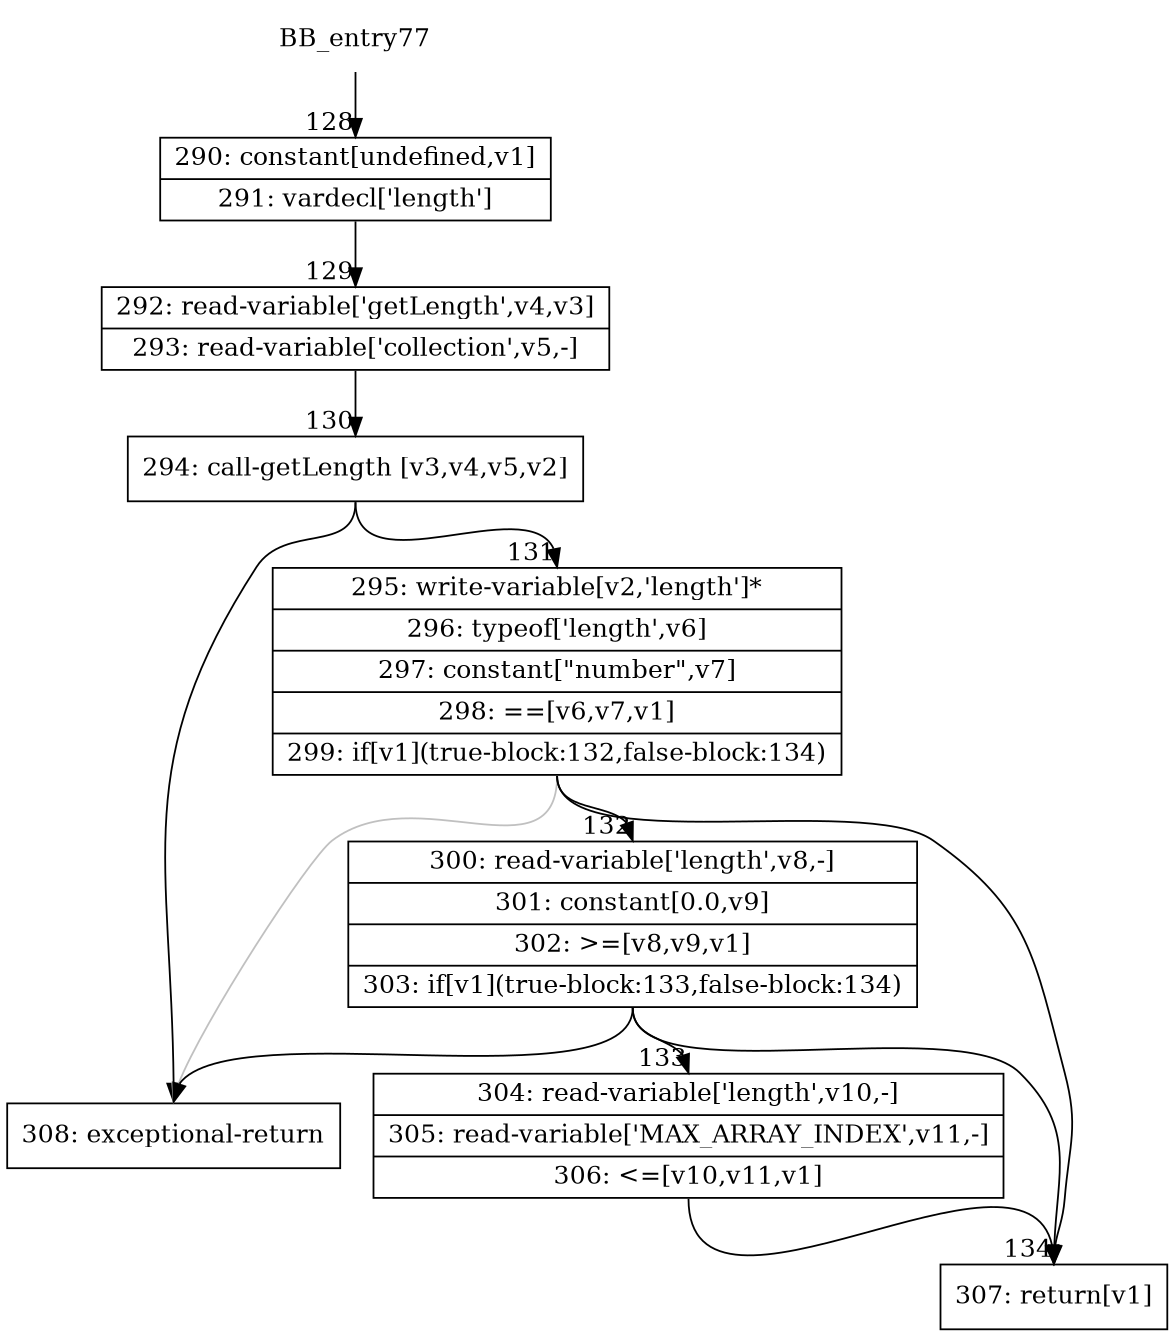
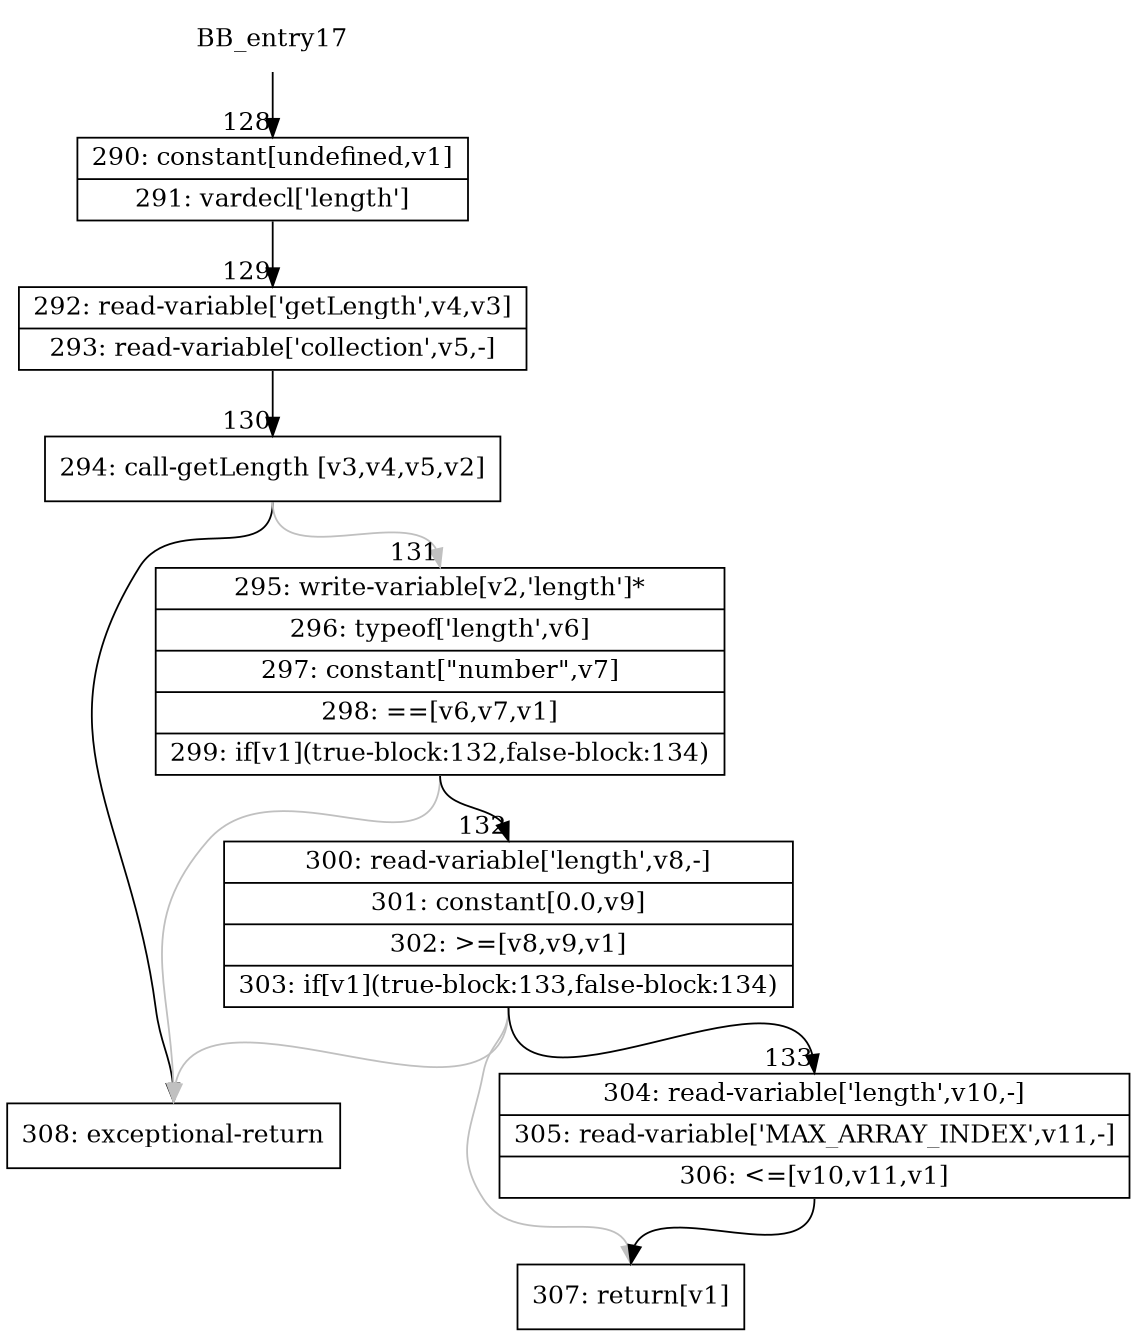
node "BB_entry77": label "BB_entry77" -> "BB_entry17"
edge "294: call-getLength [v3,v4,v5,v2]" -> "295: write-variable[v2,'length']*": color black -> gray
edge "295: write-variable[v2,'length']*" -> "307: return[v1]": removed
edge "300: read-variable['length',v8,-]" -> "307: return[v1]": color black -> gray
edge "300: read-variable['length',v8,-]" -> "308: exceptional-return": color black -> gray
